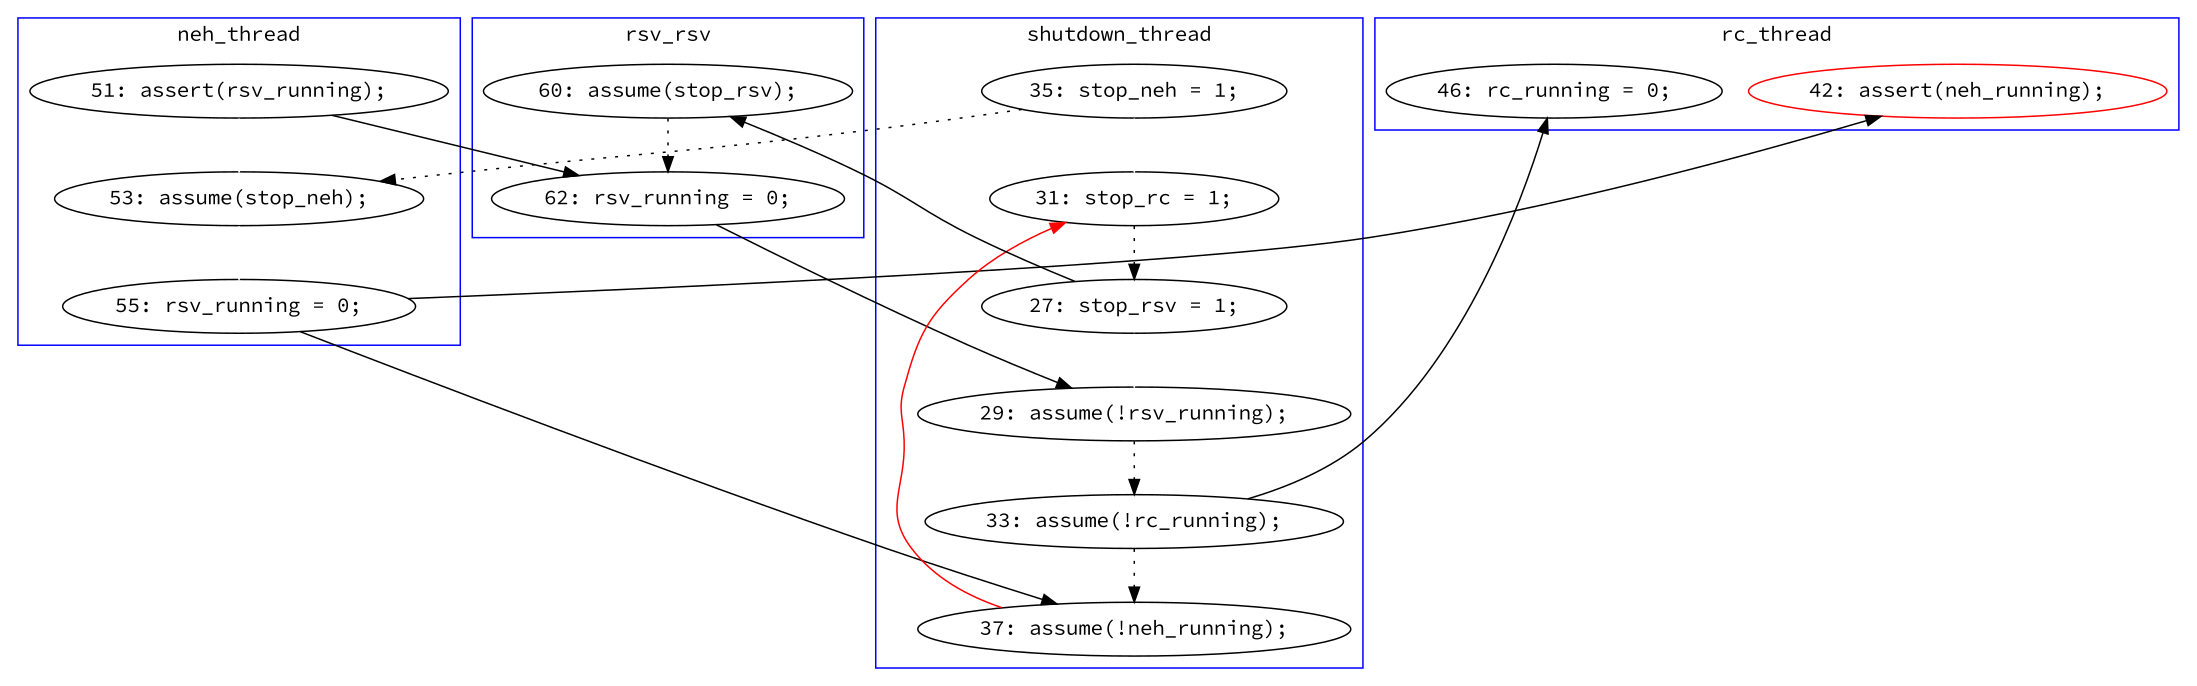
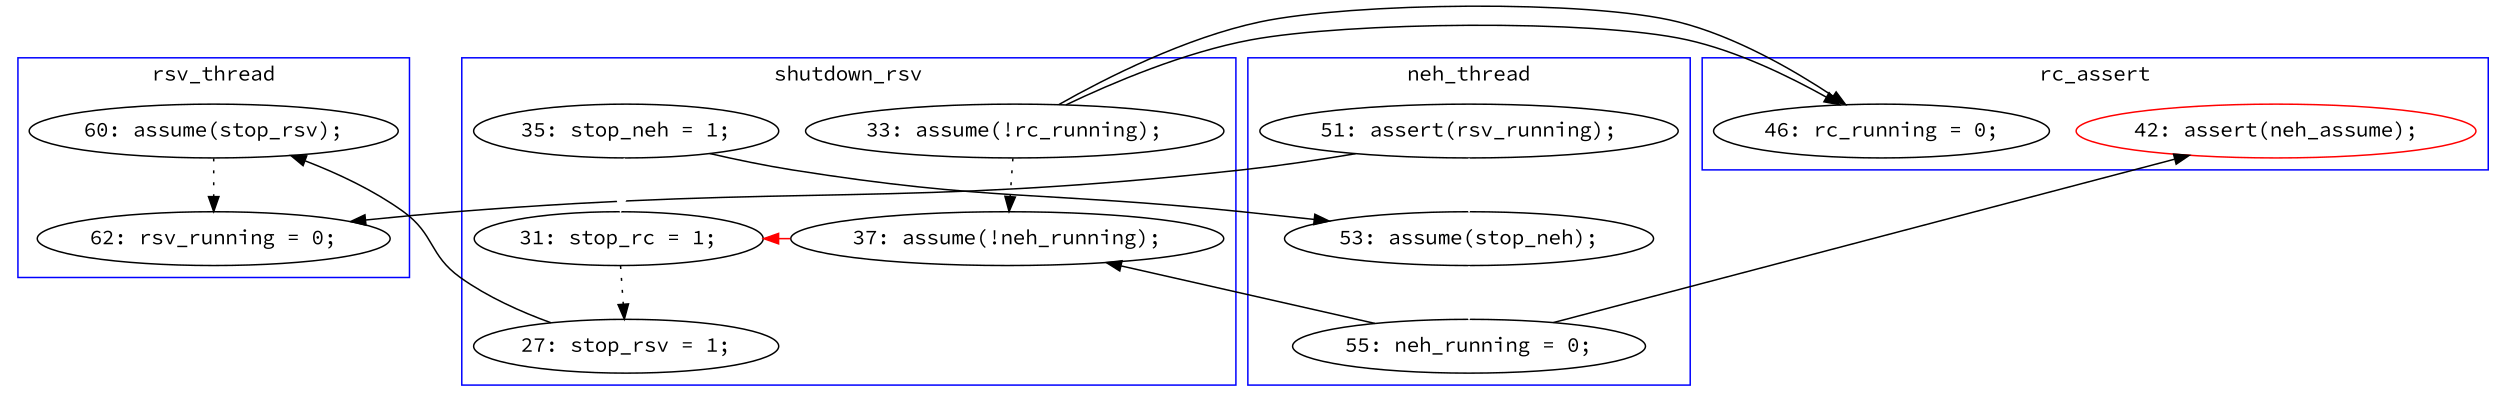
cluster "rsv_rsv": label "rsv_rsv" -> "rsv_thread"
cluster "shutdown_thread": label "shutdown_thread" -> "shutdown_rsv"
cluster "rc_thread": label "rc_thread" -> "rc_assert"
node "42: assert(neh_running);": label "42: assert(neh_running);" -> "42: assert(neh_assume);"
edge "35: stop_neh = 1;" -> "53: assume(stop_neh);": style dotted -> solid
node "55: rsv_running = 0;": label "55: rsv_running = 0;" -> "55: neh_running = 0;"
node "29: assume(!rsv_running);": removed
